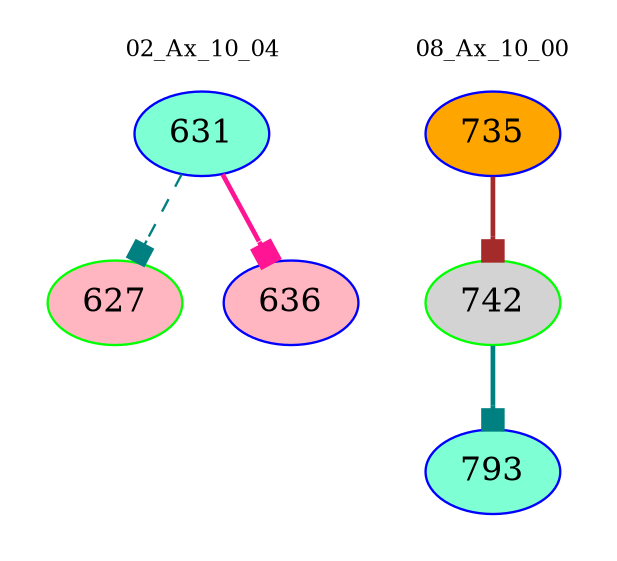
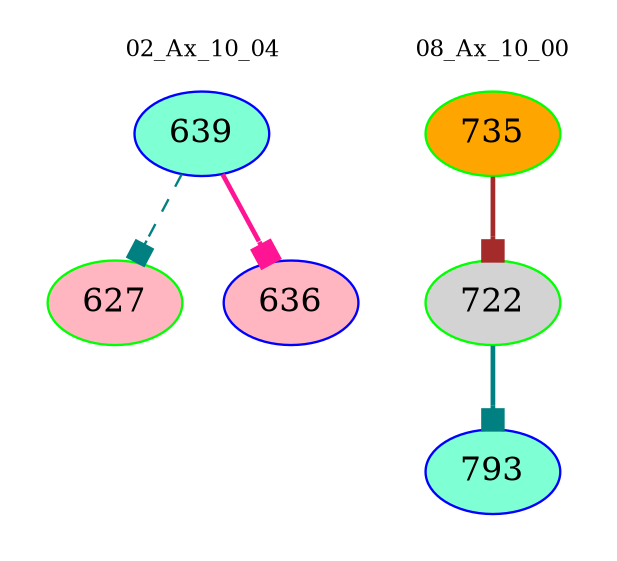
node "631": label "631" -> "639"
node "735": color blue -> green
node "742": label "742" -> "722"
